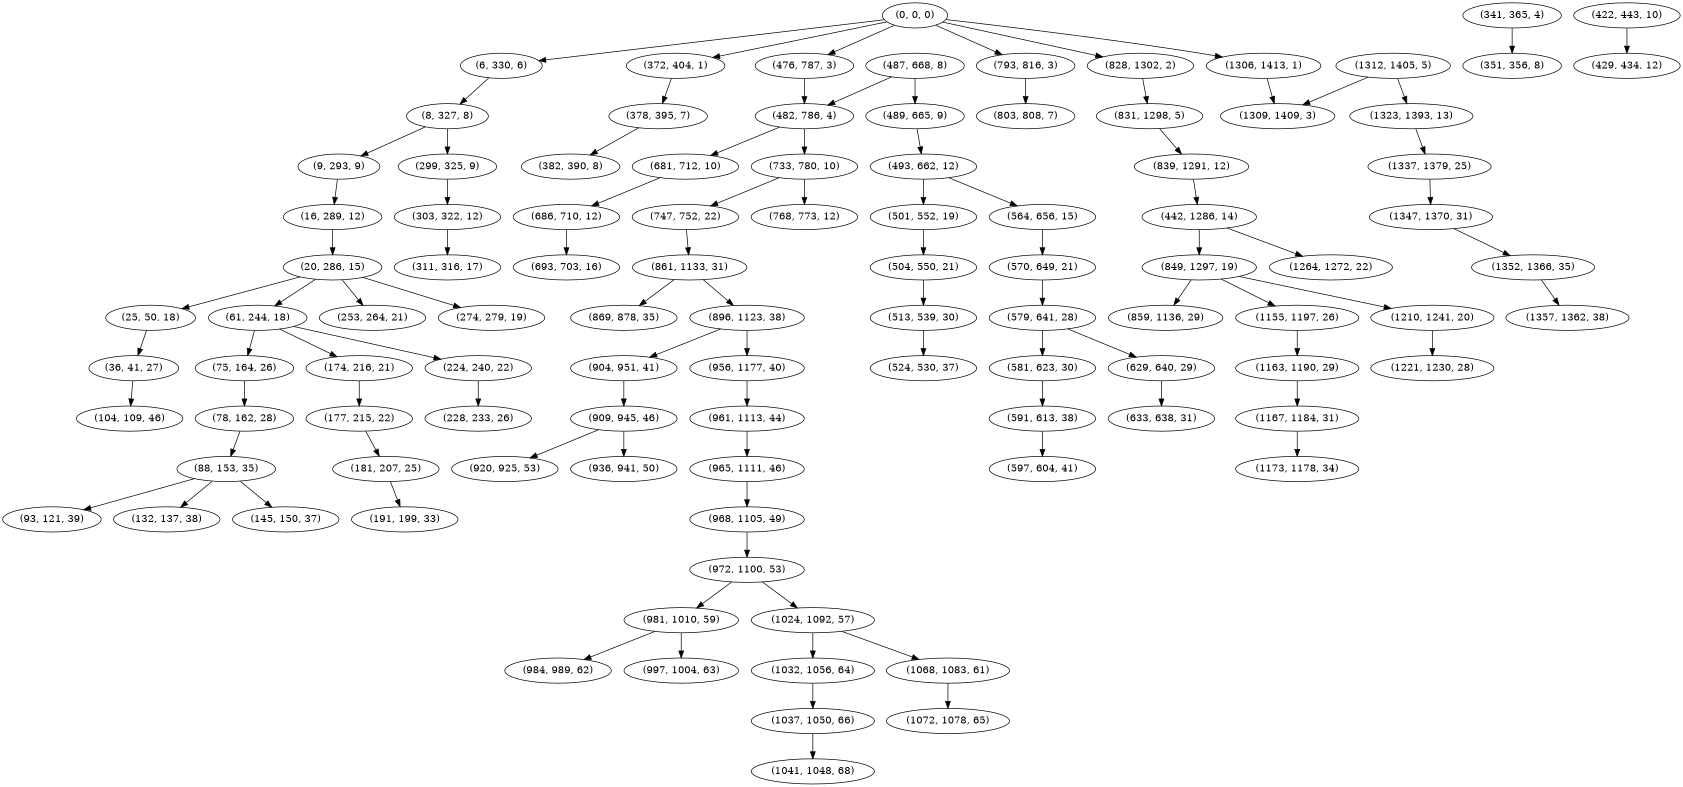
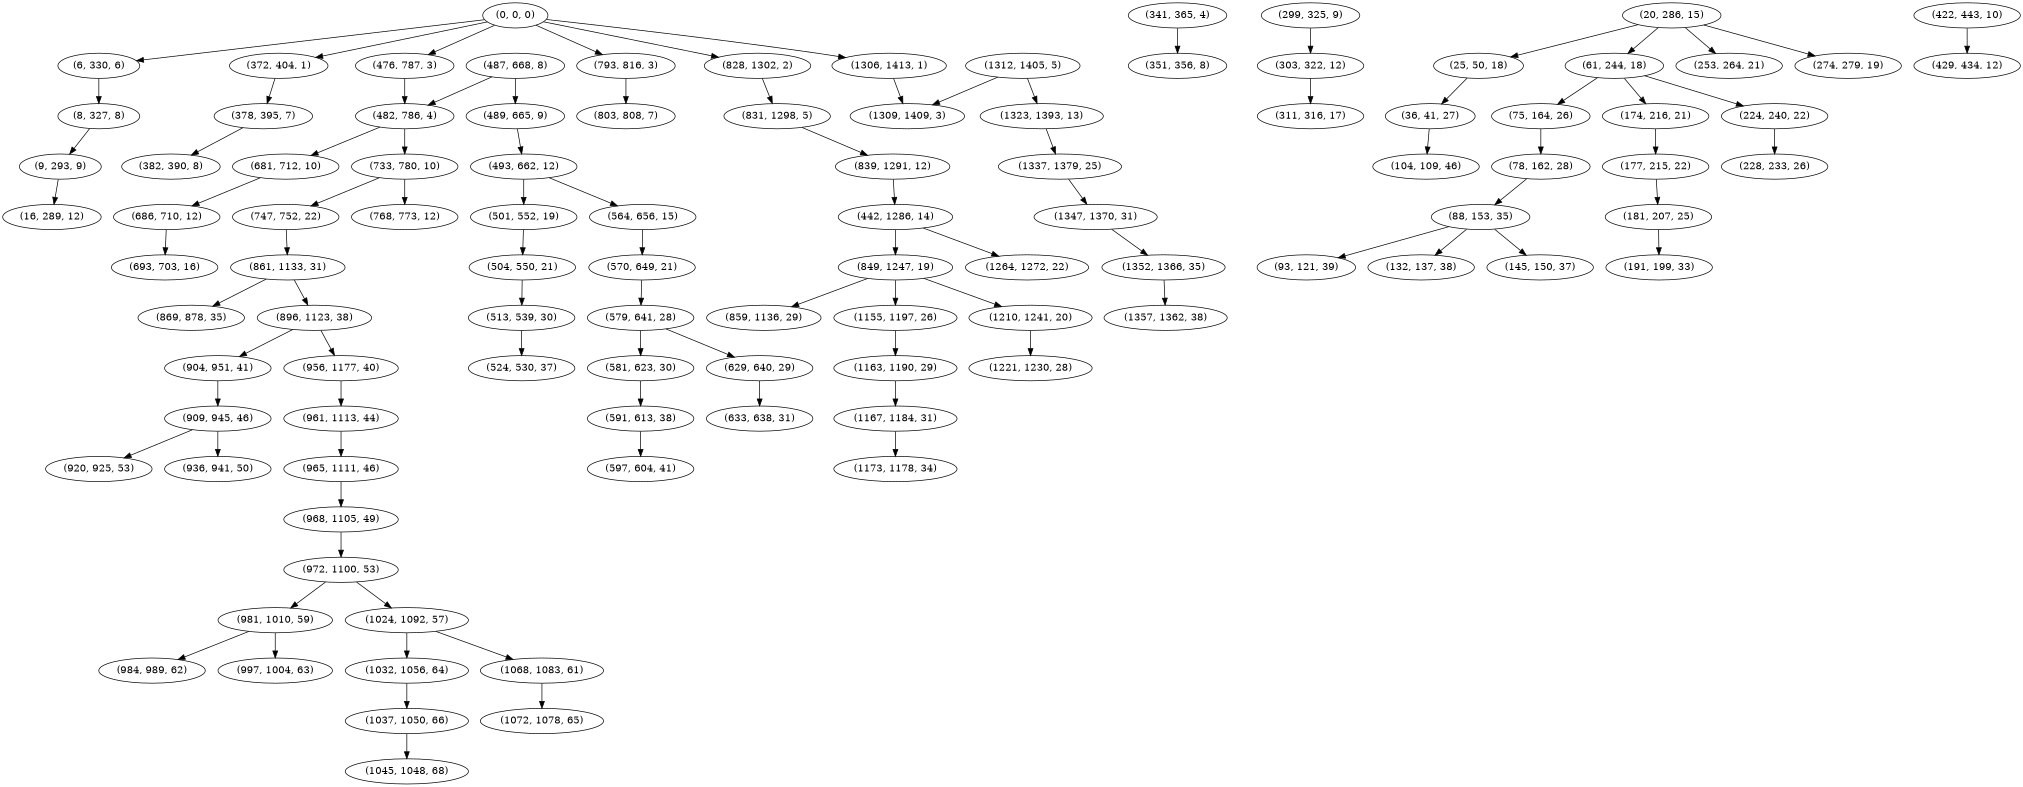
edge "(8, 327, 8)" -> "(299, 325, 9)": removed
edge "(16, 289, 12)" -> "(20, 286, 15)": removed
node "(849, 1297, 19)": label "(849, 1297, 19)" -> "(849, 1247, 19)"
node "(1041, 1048, 68)": label "(1041, 1048, 68)" -> "(1045, 1048, 68)"
